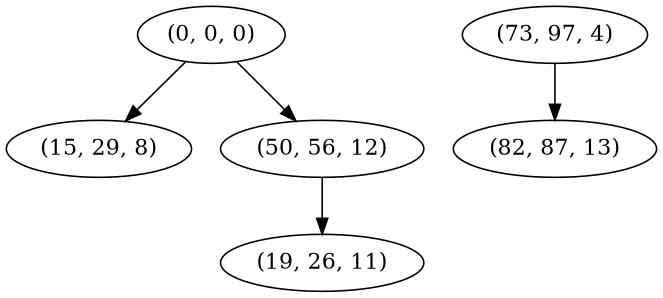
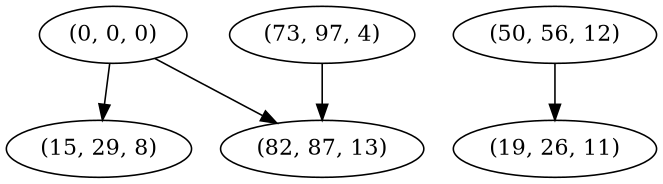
edge "(0, 0, 0)" -> "(50, 56, 12)": now "(0, 0, 0)" -> "(82, 87, 13)"
